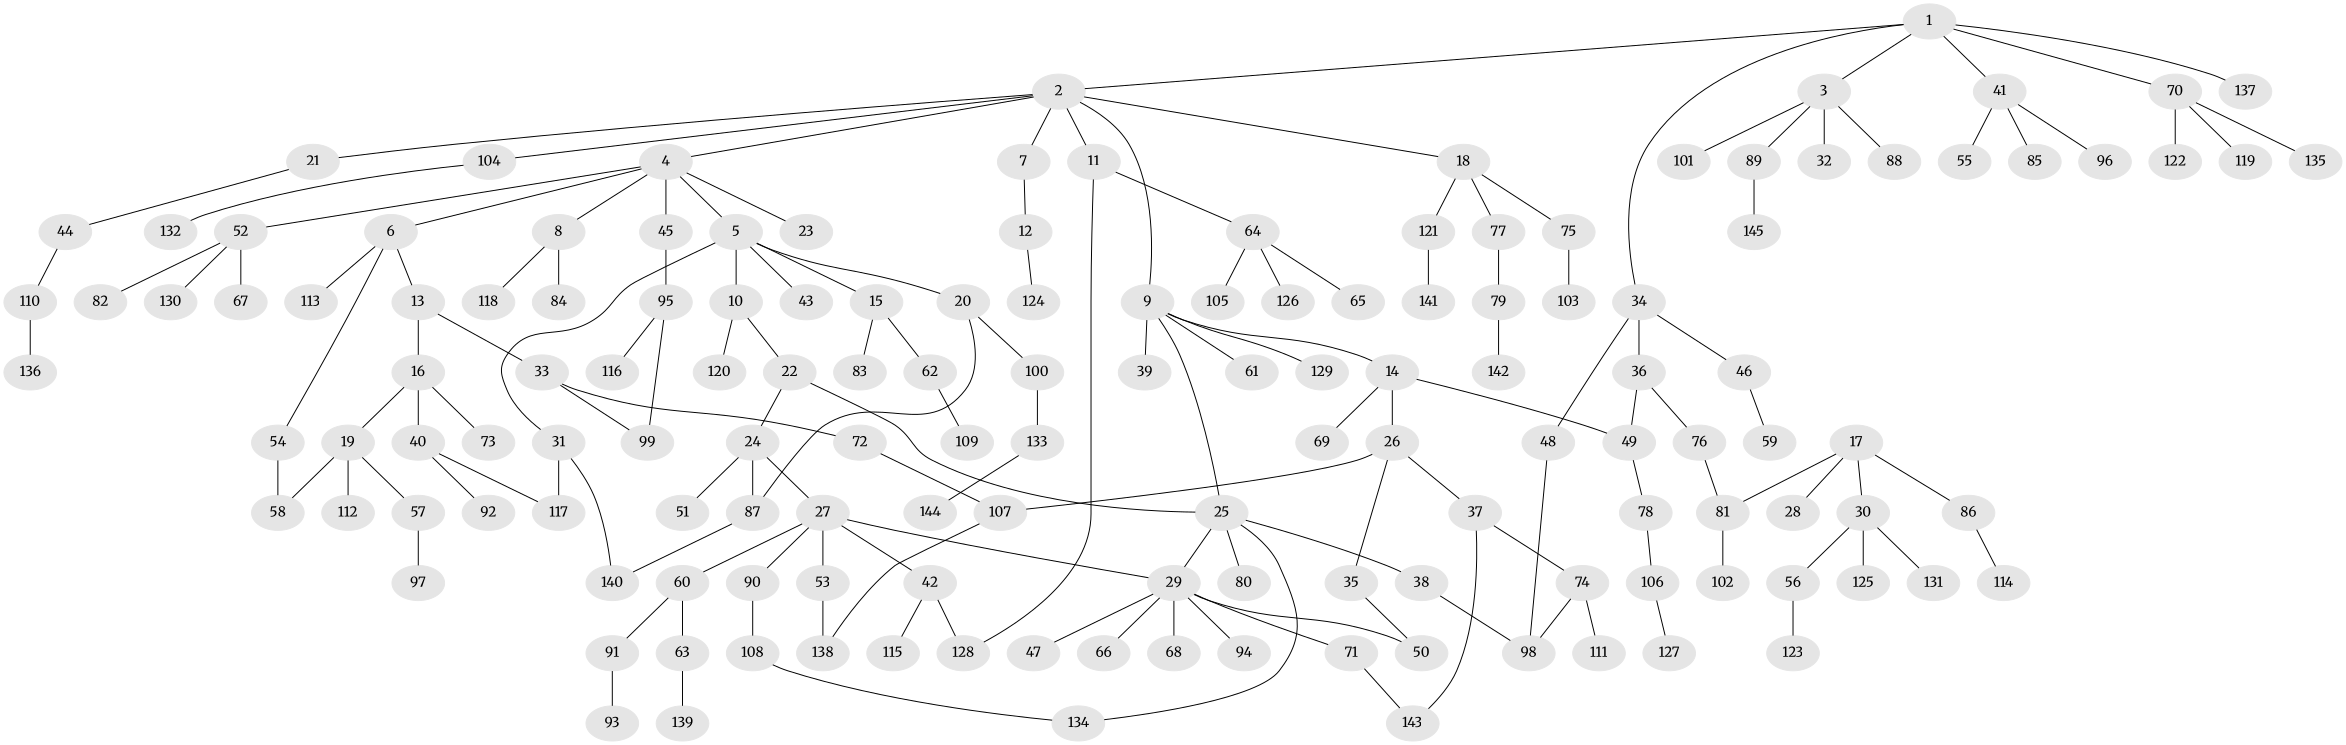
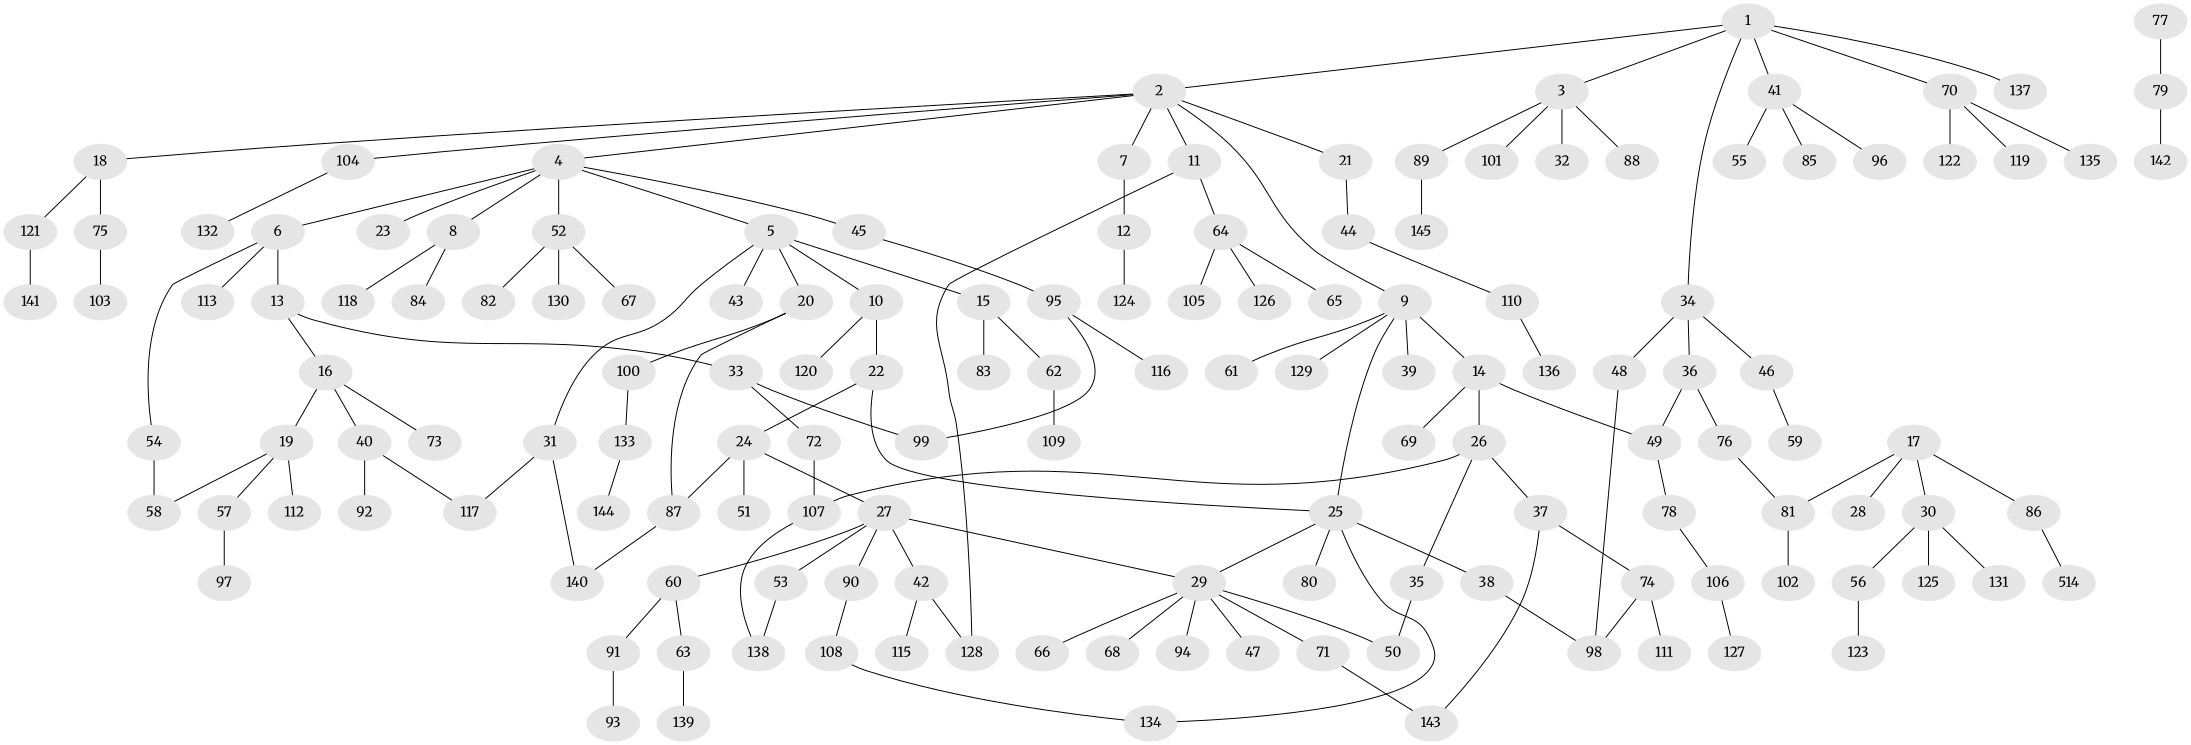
edge "18" -- "77": removed
node "114": label "114" -> "514"
